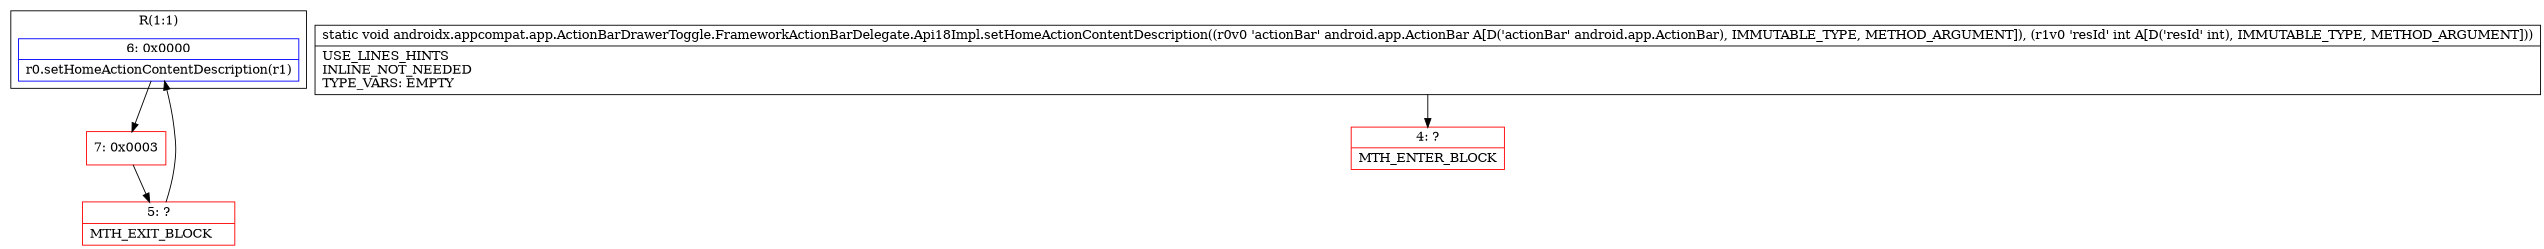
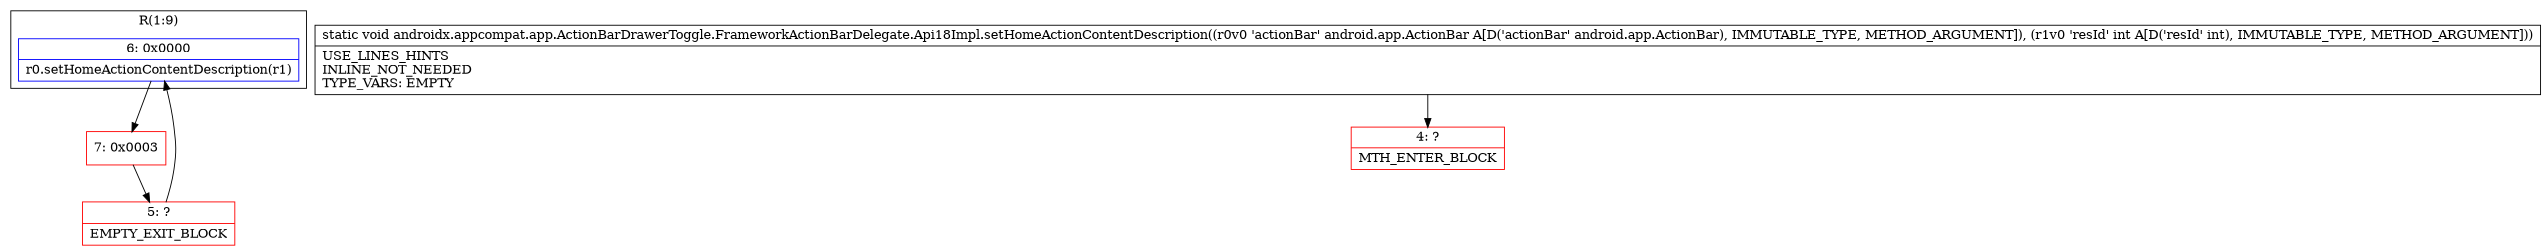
cluster "R(1:1)": label "R(1:1)" -> "R(1:9)"
node "5: ?": text "MTH_EXIT_BLOCK" -> "EMPTY_EXIT_BLOCK"
